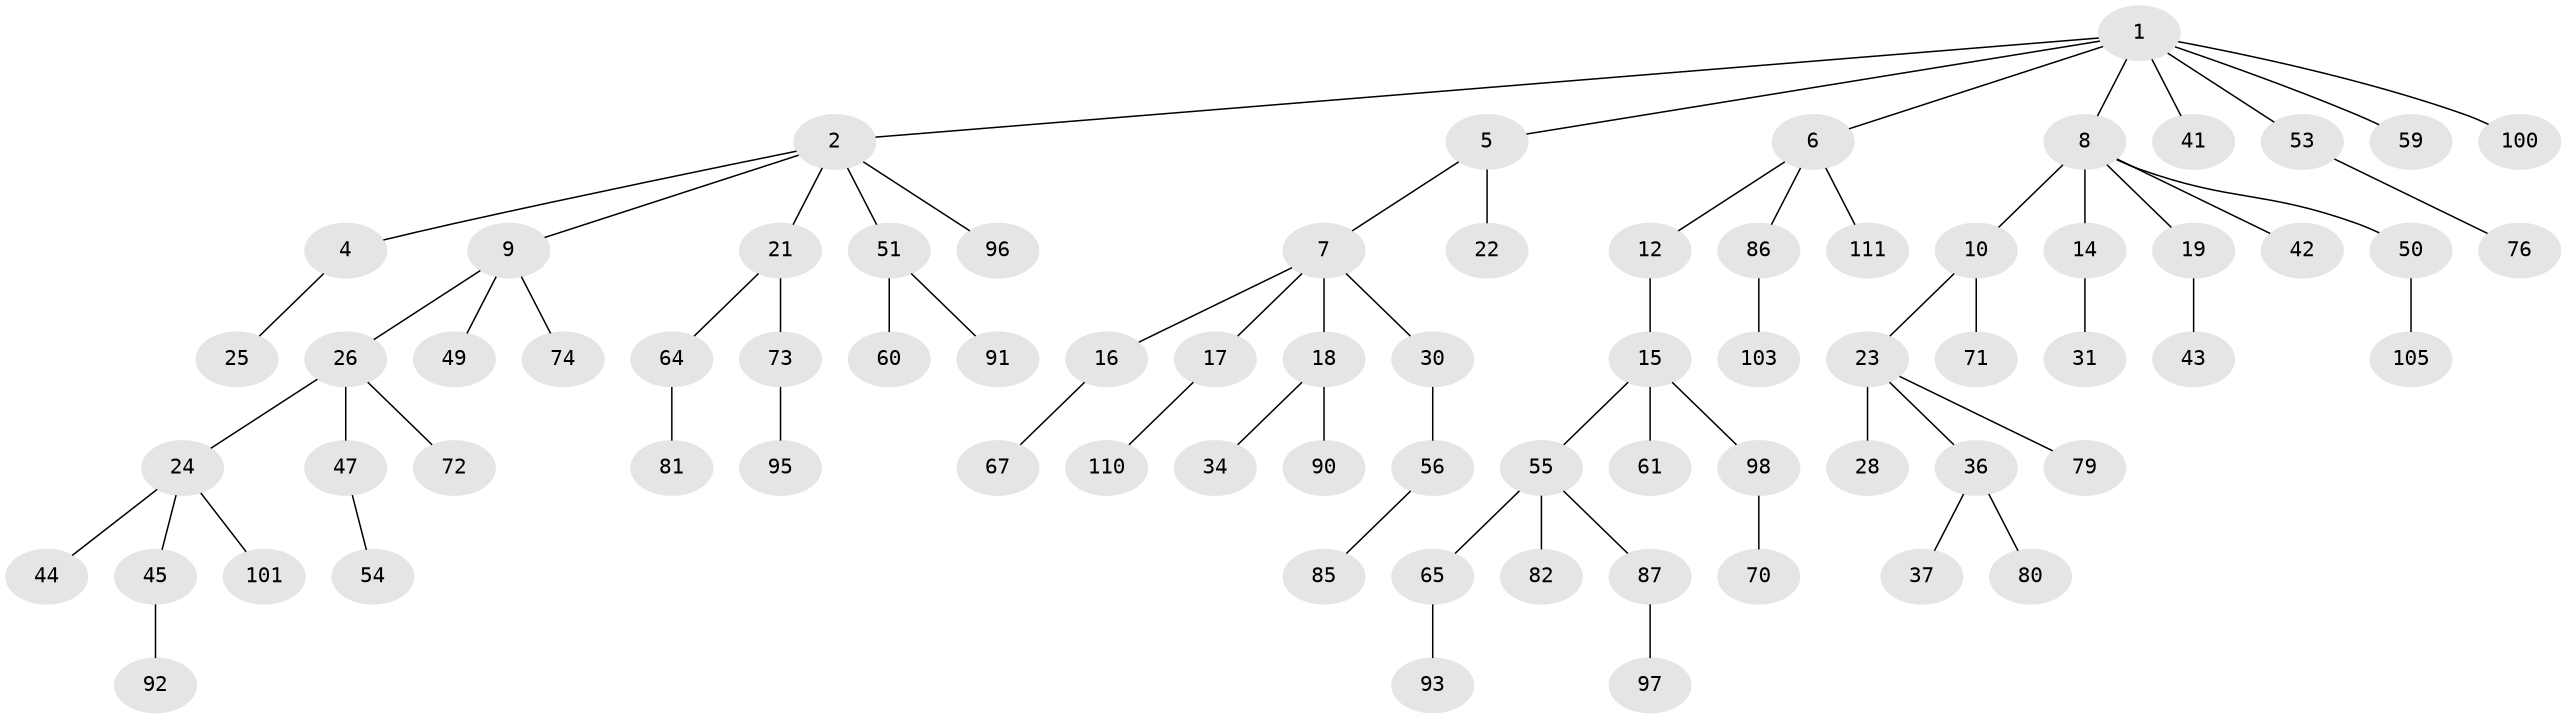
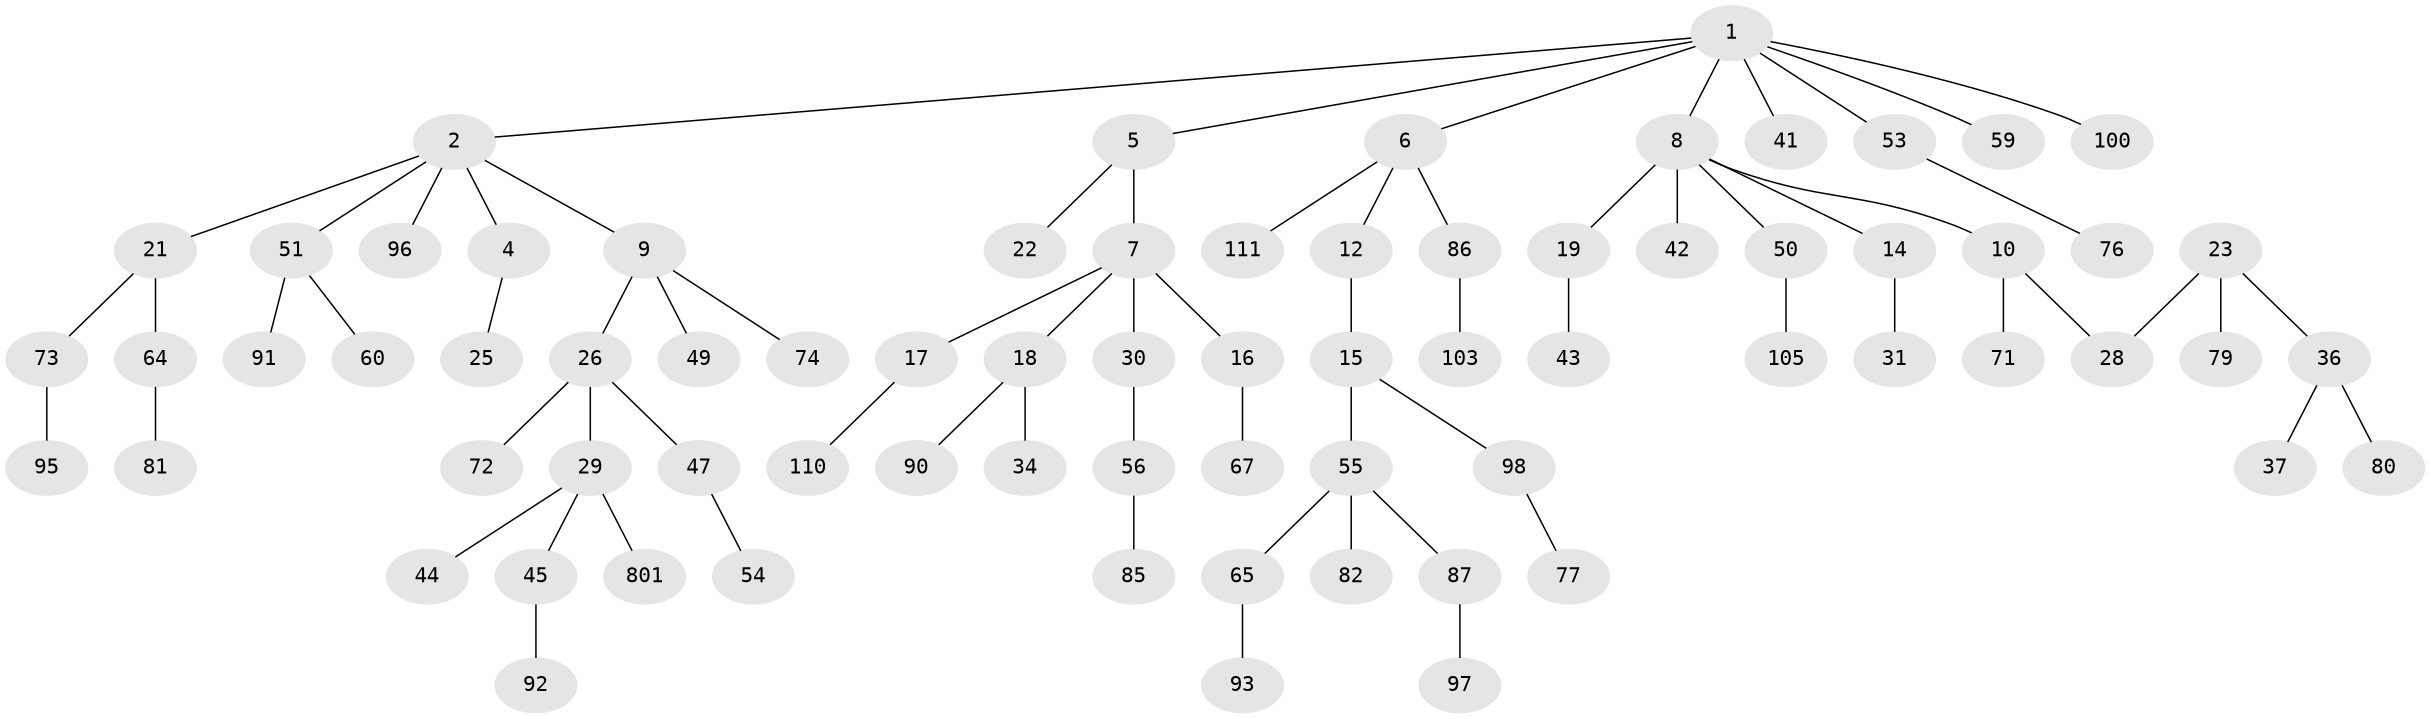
edge "10" -- "23": now "10" -- "28"
node "24": label "24" -> "29"
node "61": removed
node "101": label "101" -> "801"
node "70": label "70" -> "77"
